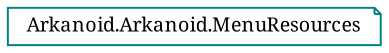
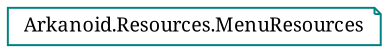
node "Arkanoid.Arkanoid.MenuResources": label "Arkanoid.Arkanoid.MenuResources" -> "Arkanoid.Resources.MenuResources"
